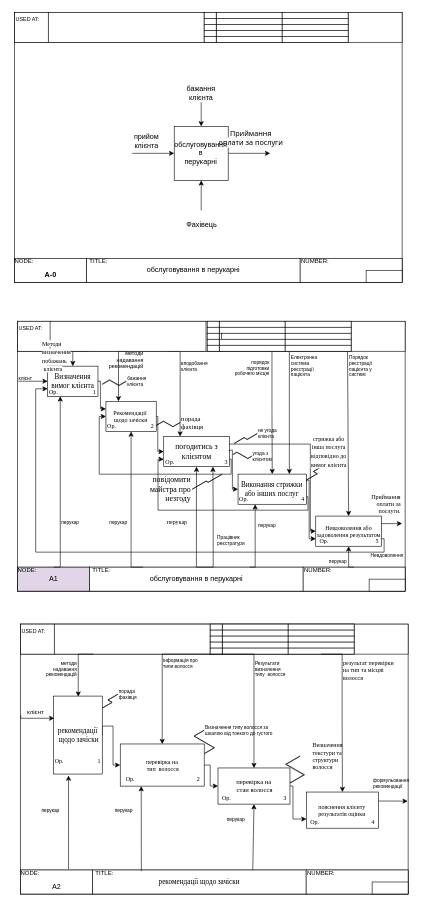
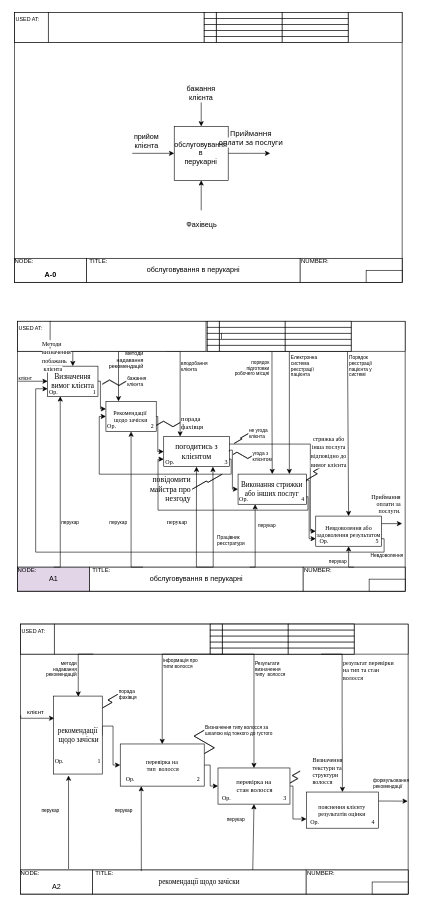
node "не угода клієнта": moved (275, 434) -> (266, 434)
node "результат перевірки на тип та місцяі волосся": label "результат перевірки на тип та місцяі волосся" -> "результат перевірки на тип та стан волосся"
node "Визначення текстури та структури волосся": moved (321, 756) -> (321, 771)
